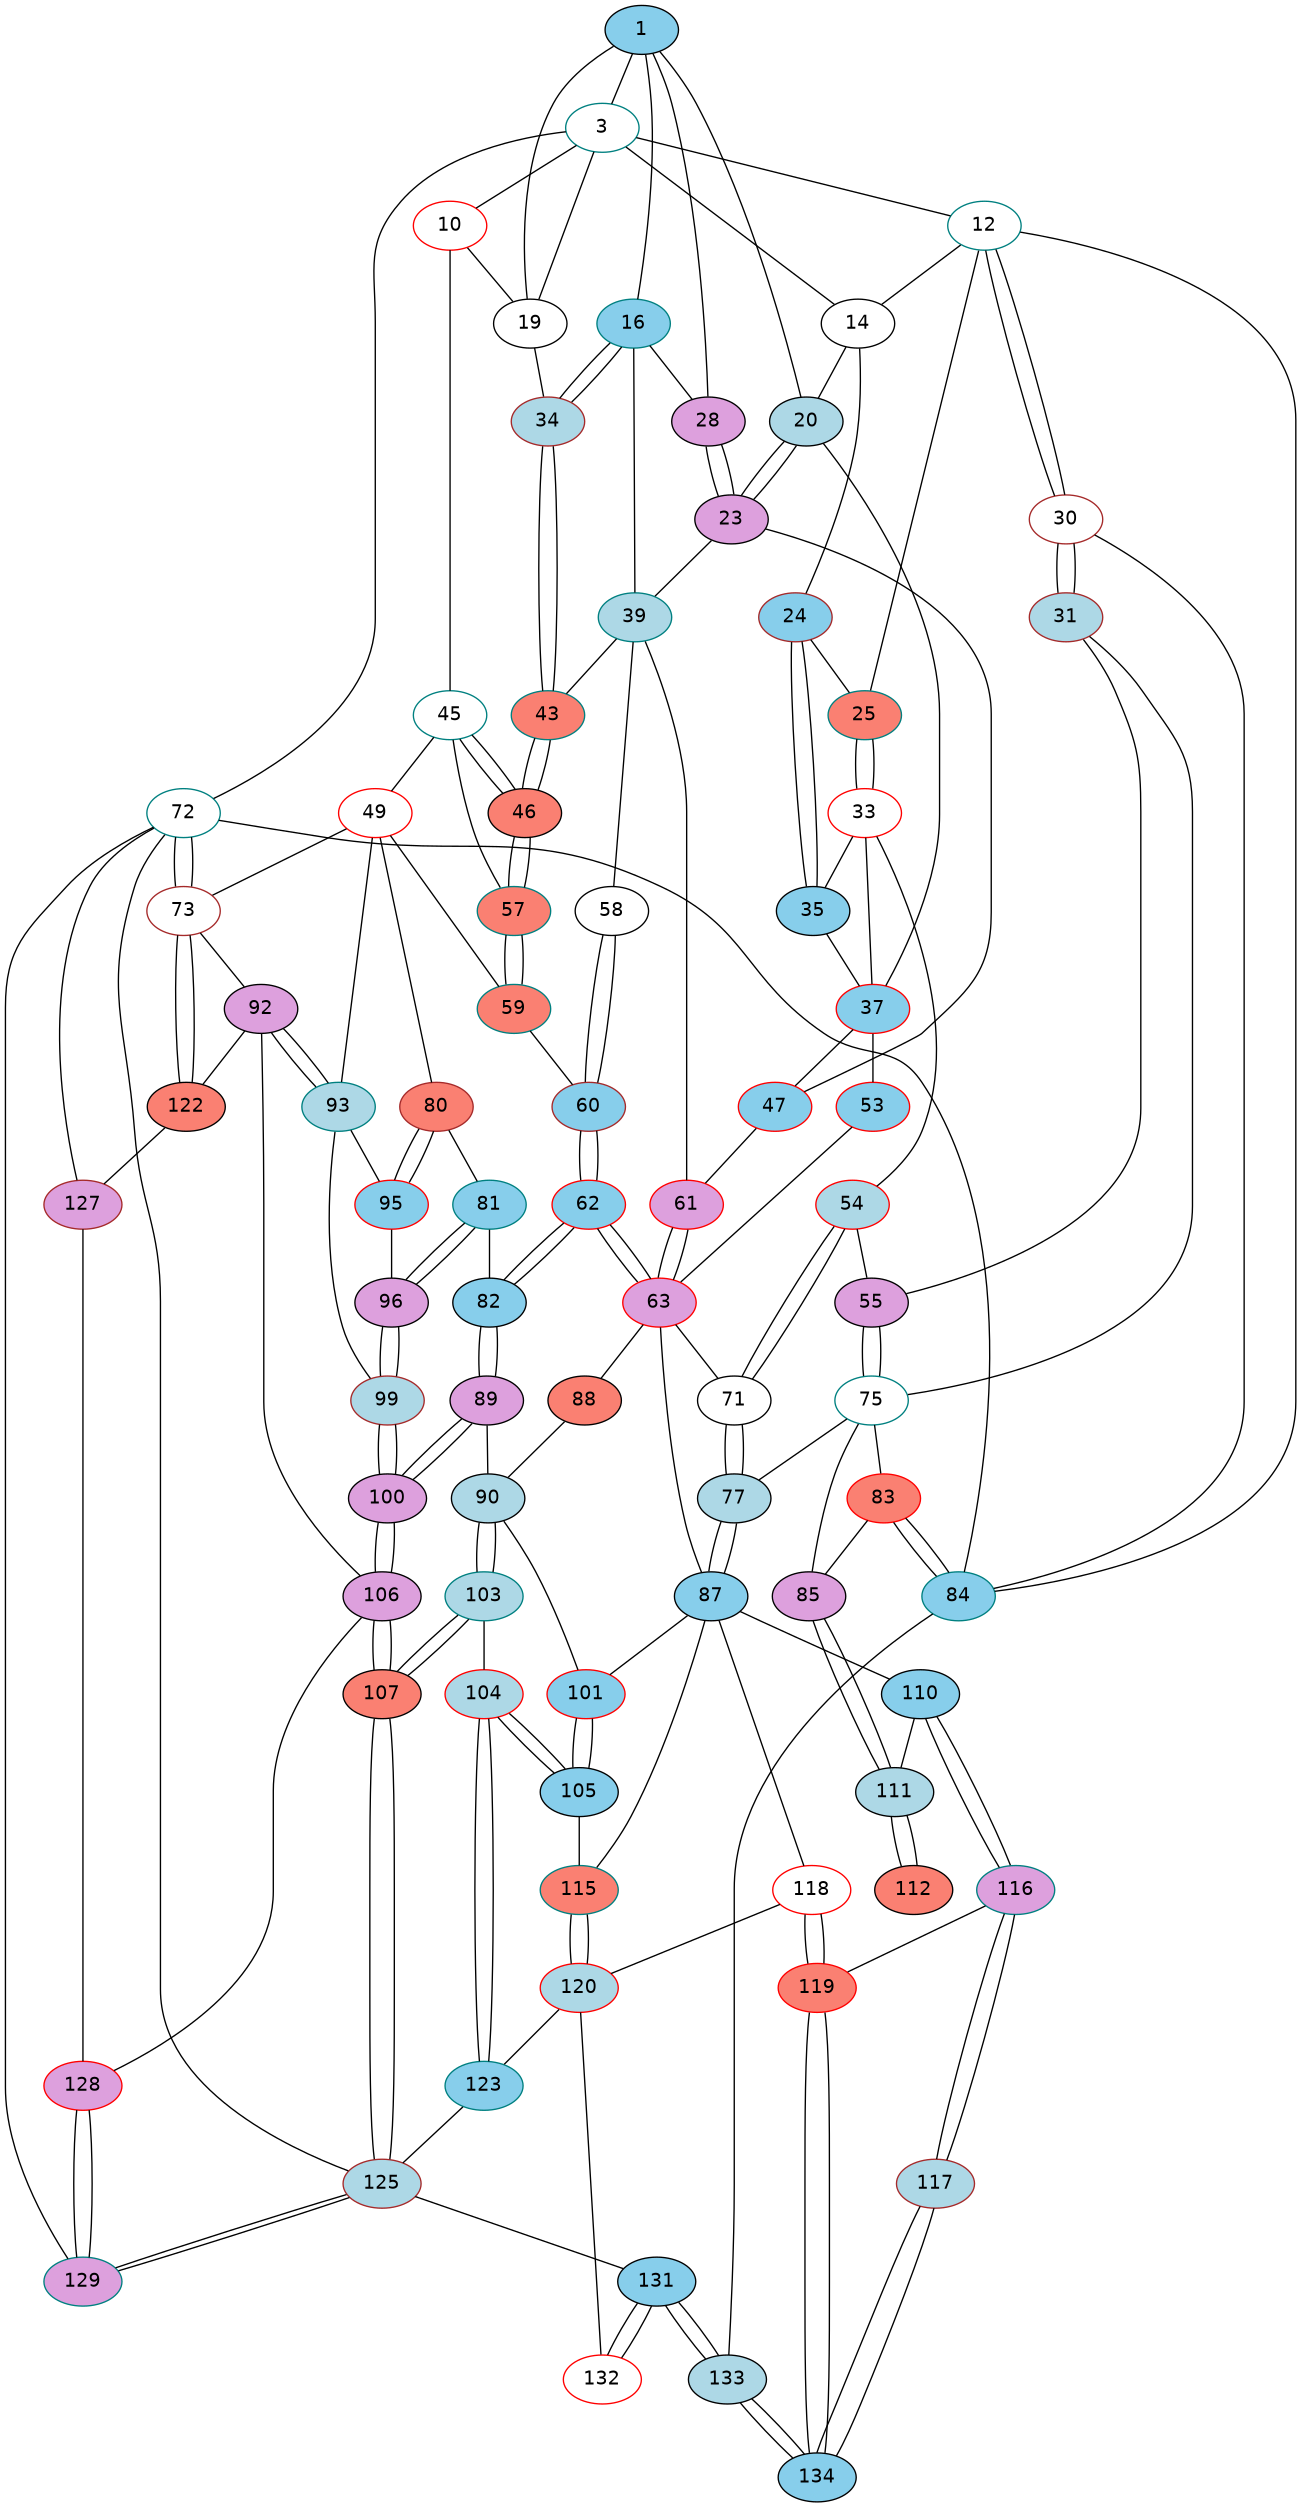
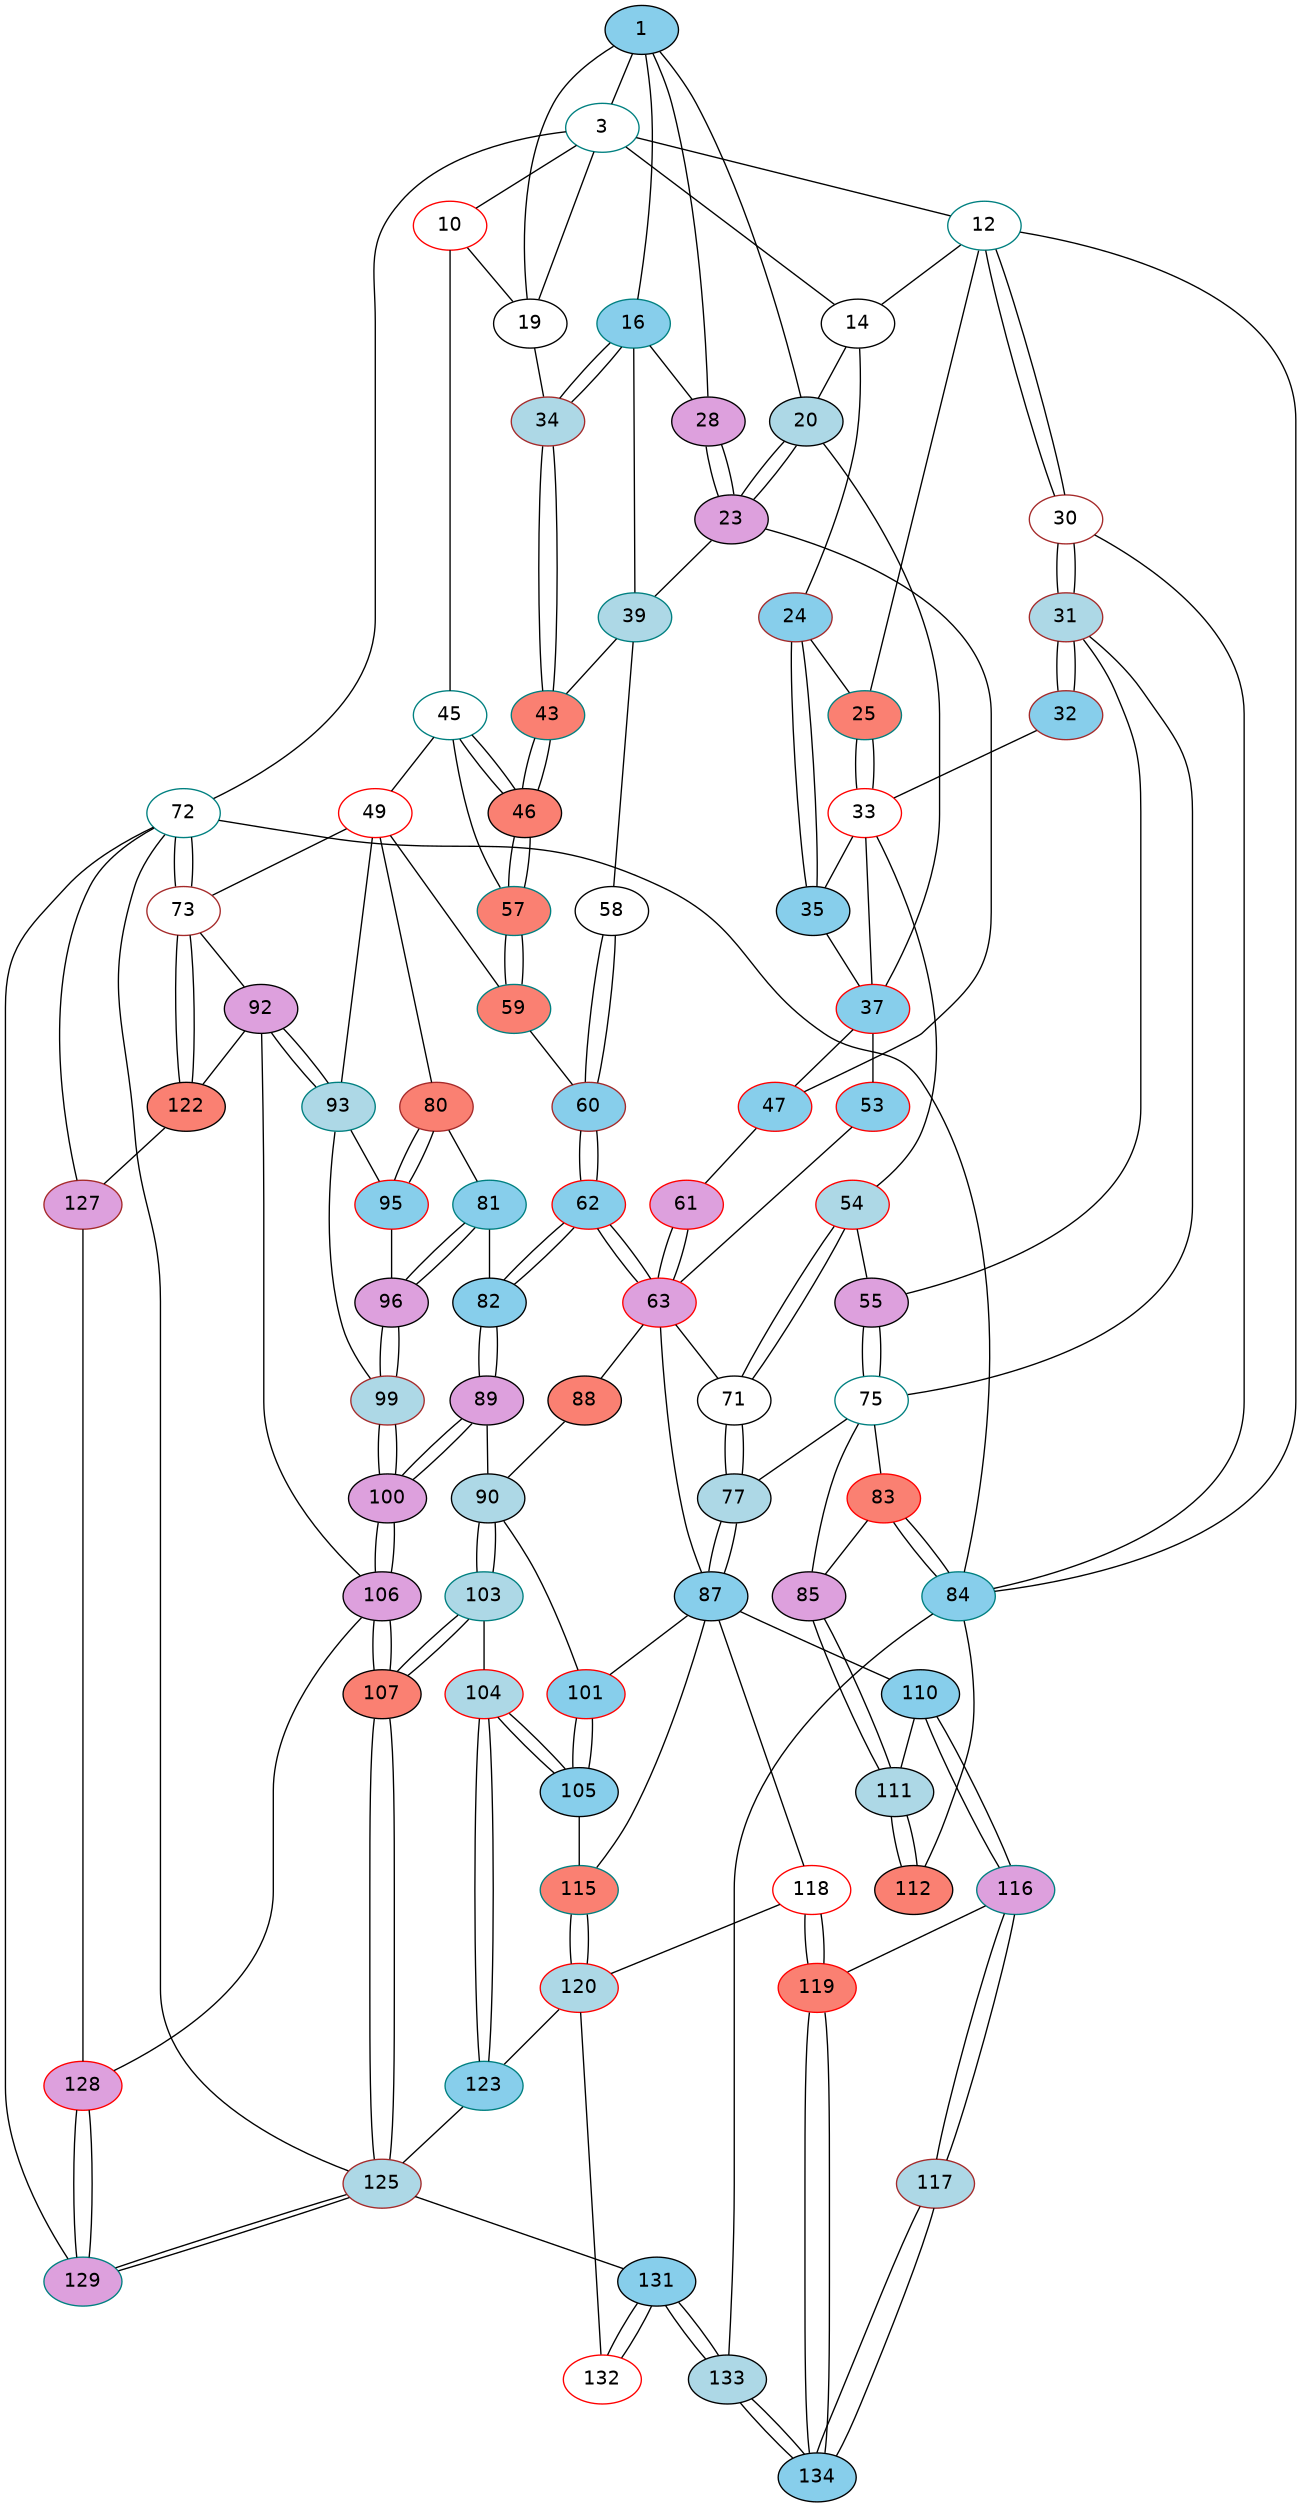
node "32": added
edge "39" -- "61": removed
edge "84" -- "112": added
